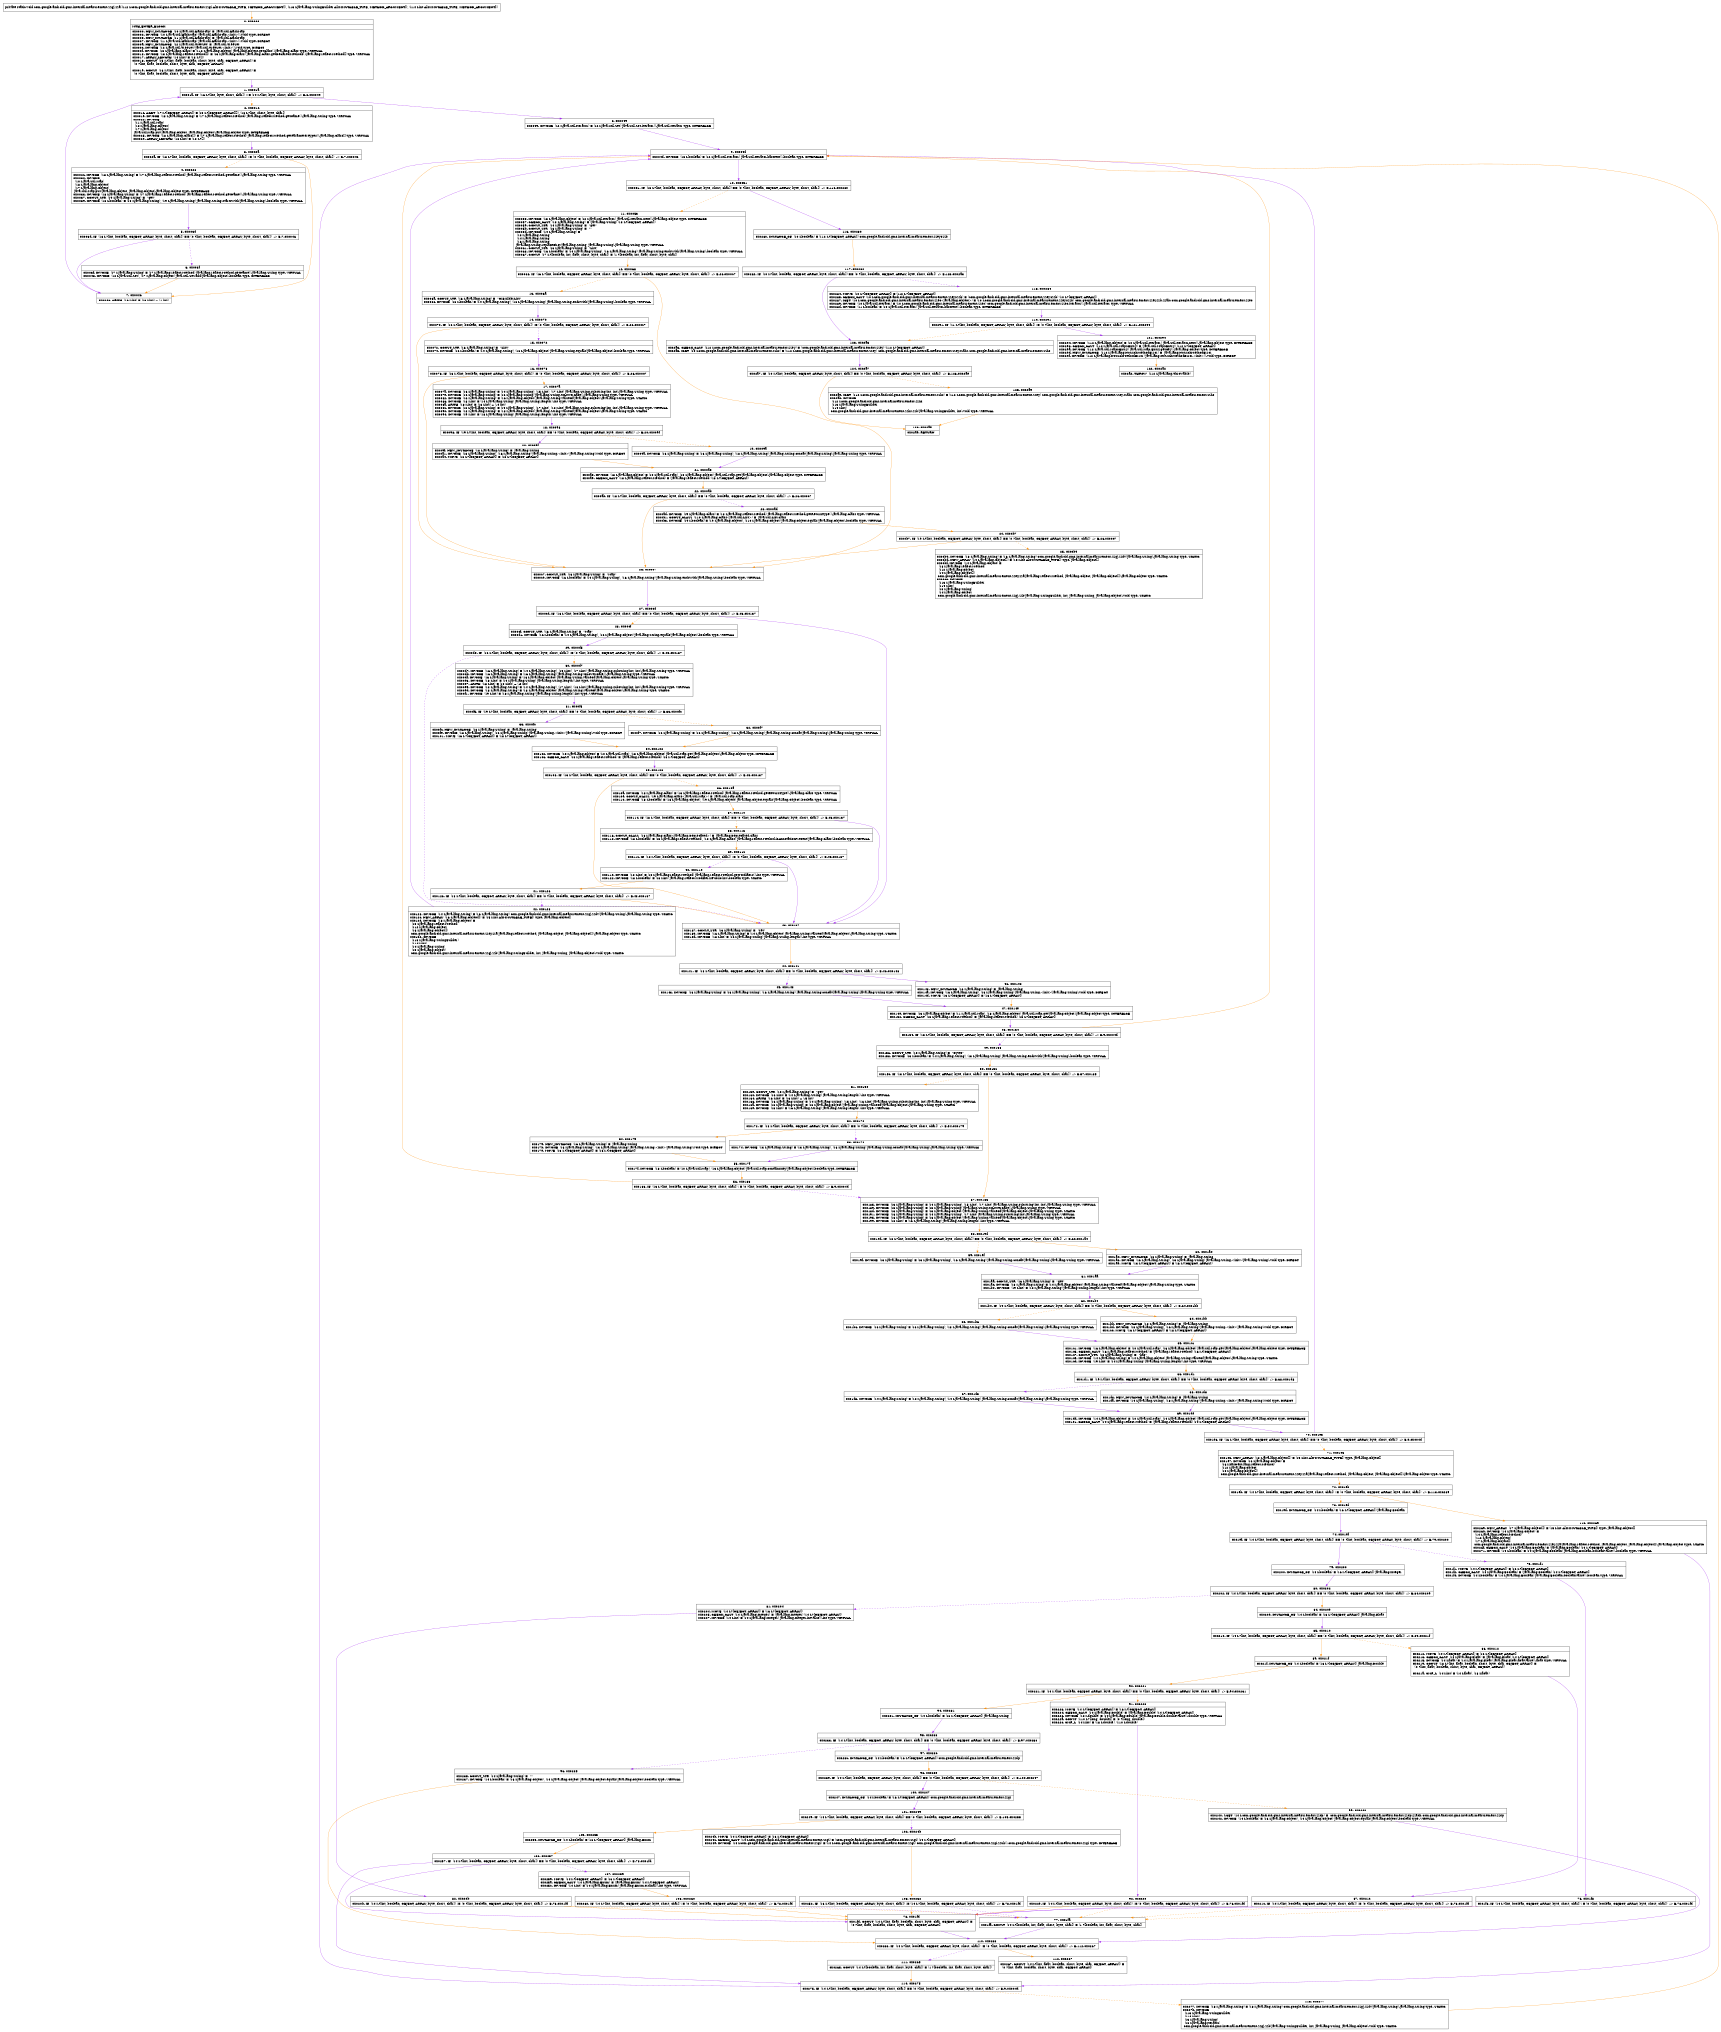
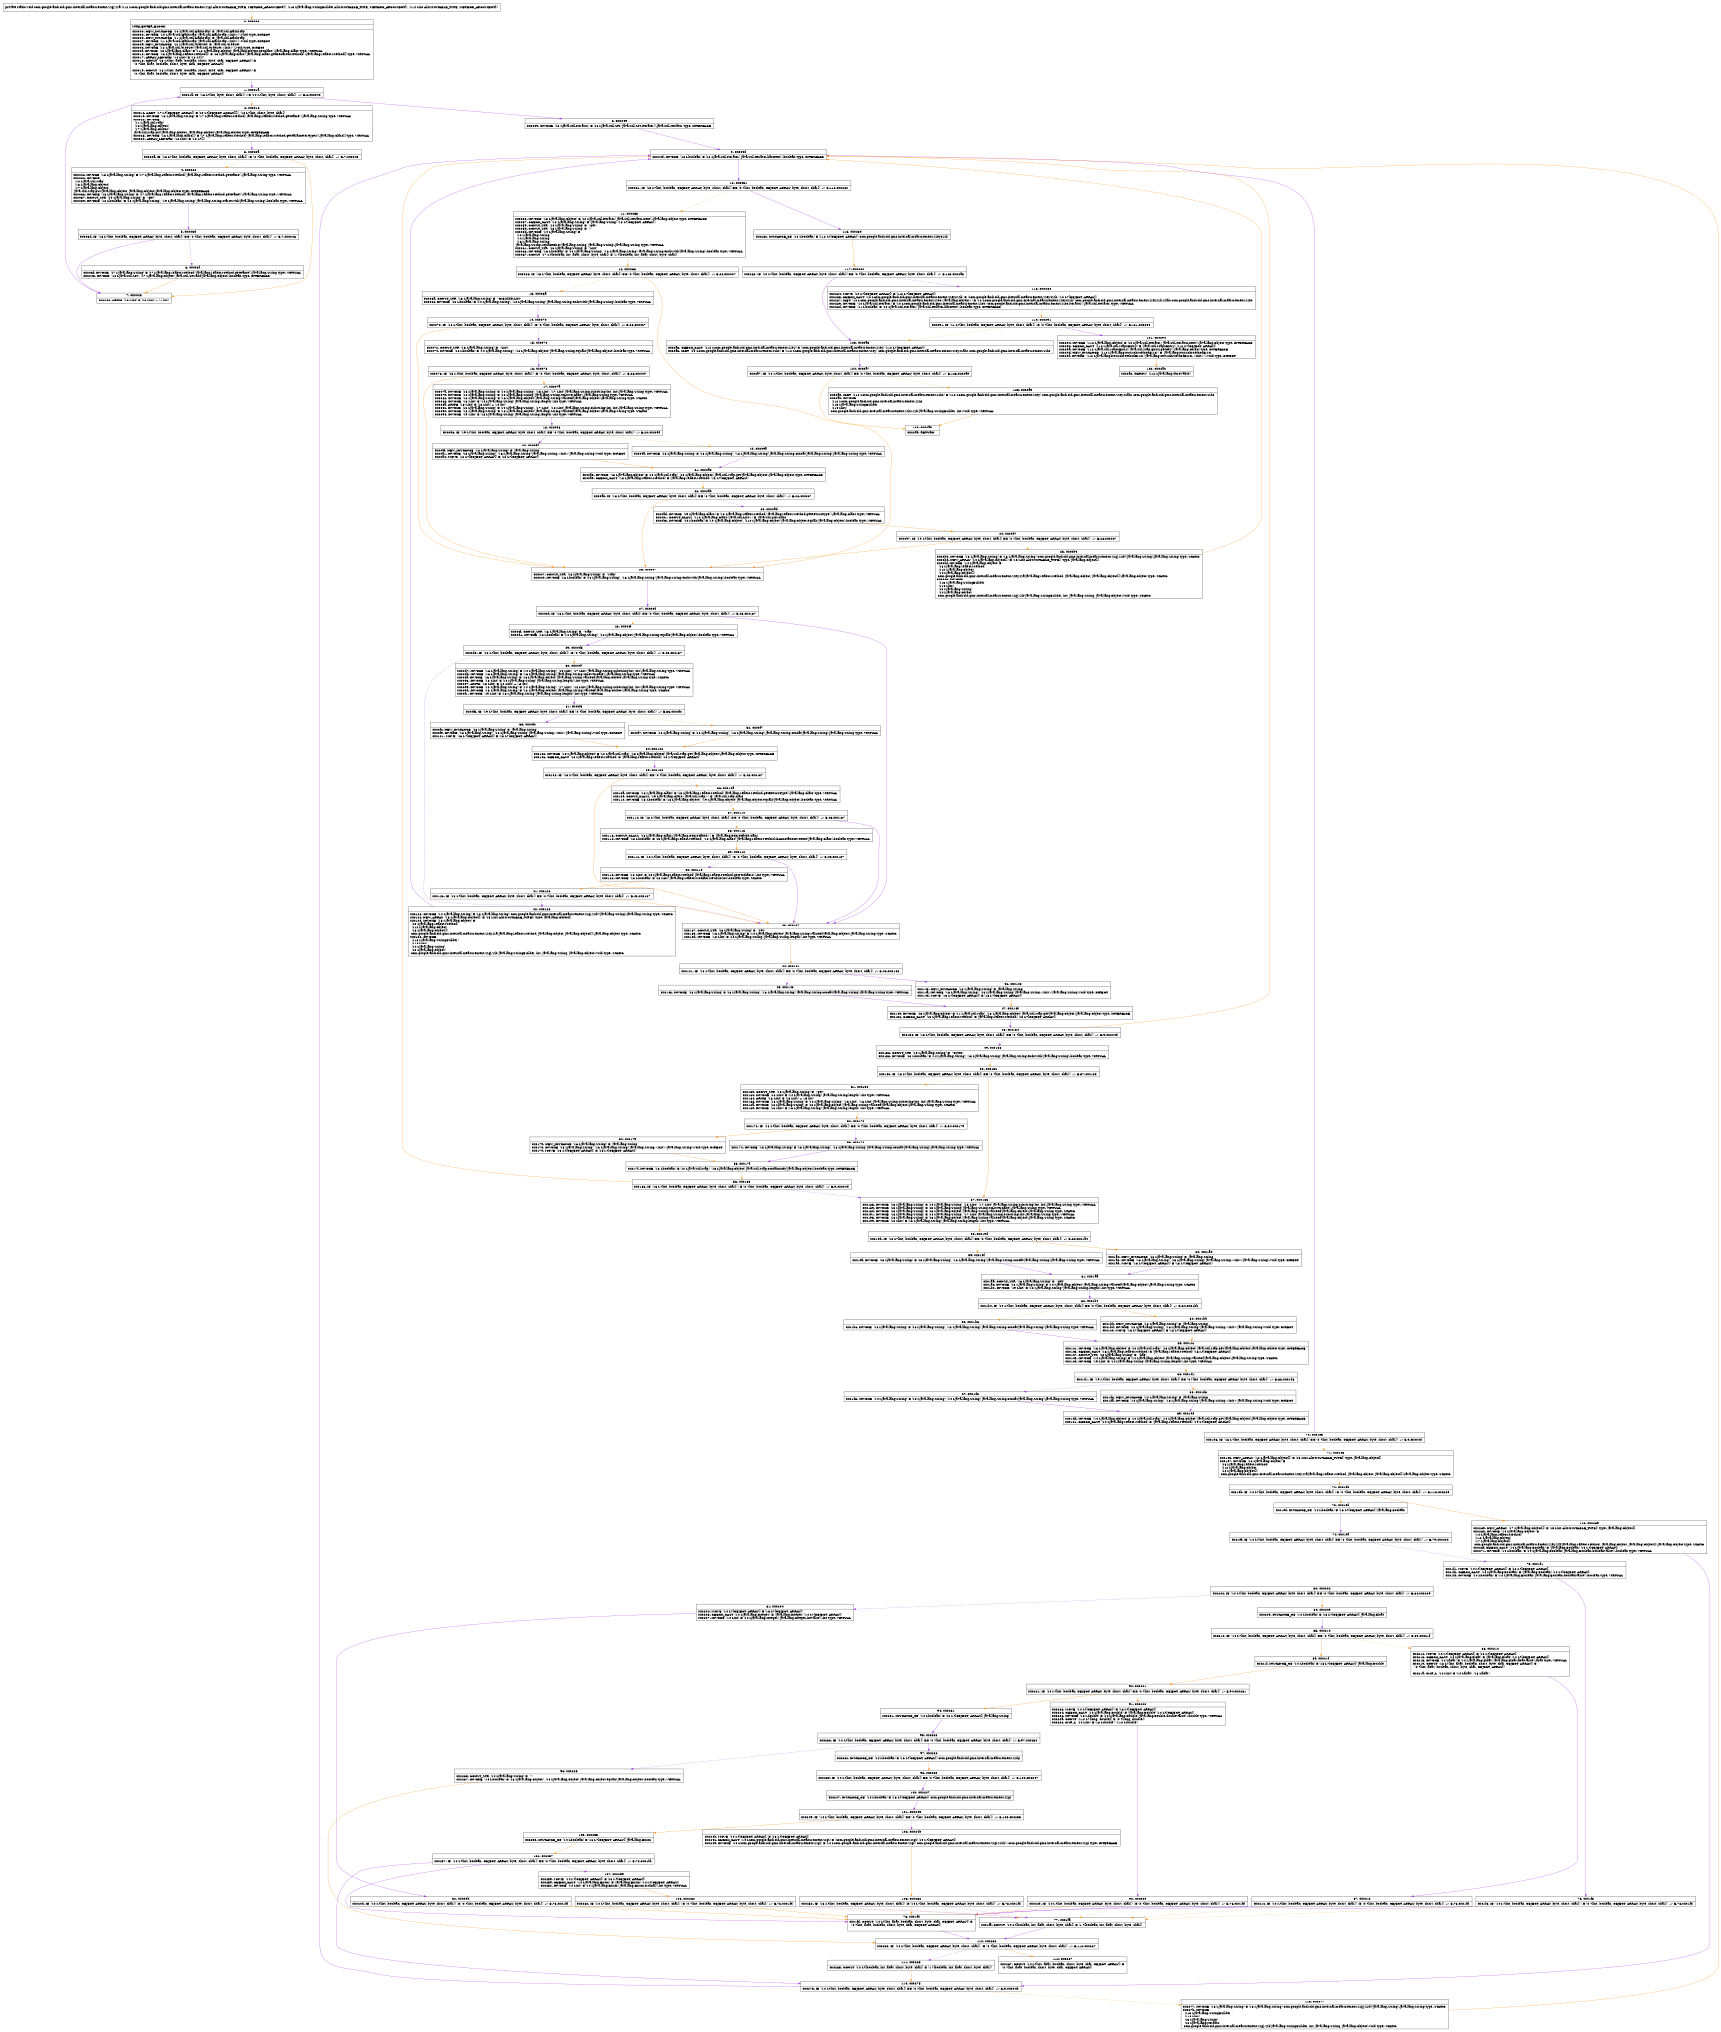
edge "25: 0x00b9" -> "9: 0x004d": added
edge "118: 0x0284" -> "119: 0x0291": color purple -> darkorange
edge "69: 0x01dd" -> "70: 0x01e3": removed
node "71: 0x01e5": text "(r6 I:hasNext.lang.reflect.Method)" -> "(r6 I:java.lang.reflect.Method)"
node "79: 0x0200": removed
node "99: 0x0240": removed
